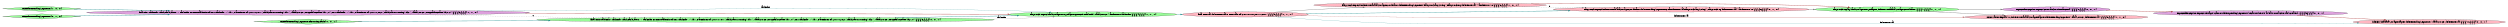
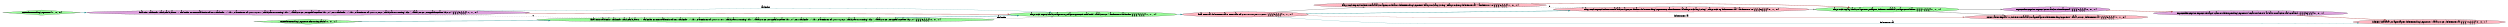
node "testDeletePendingSegments['0', '1', '0']": removed
